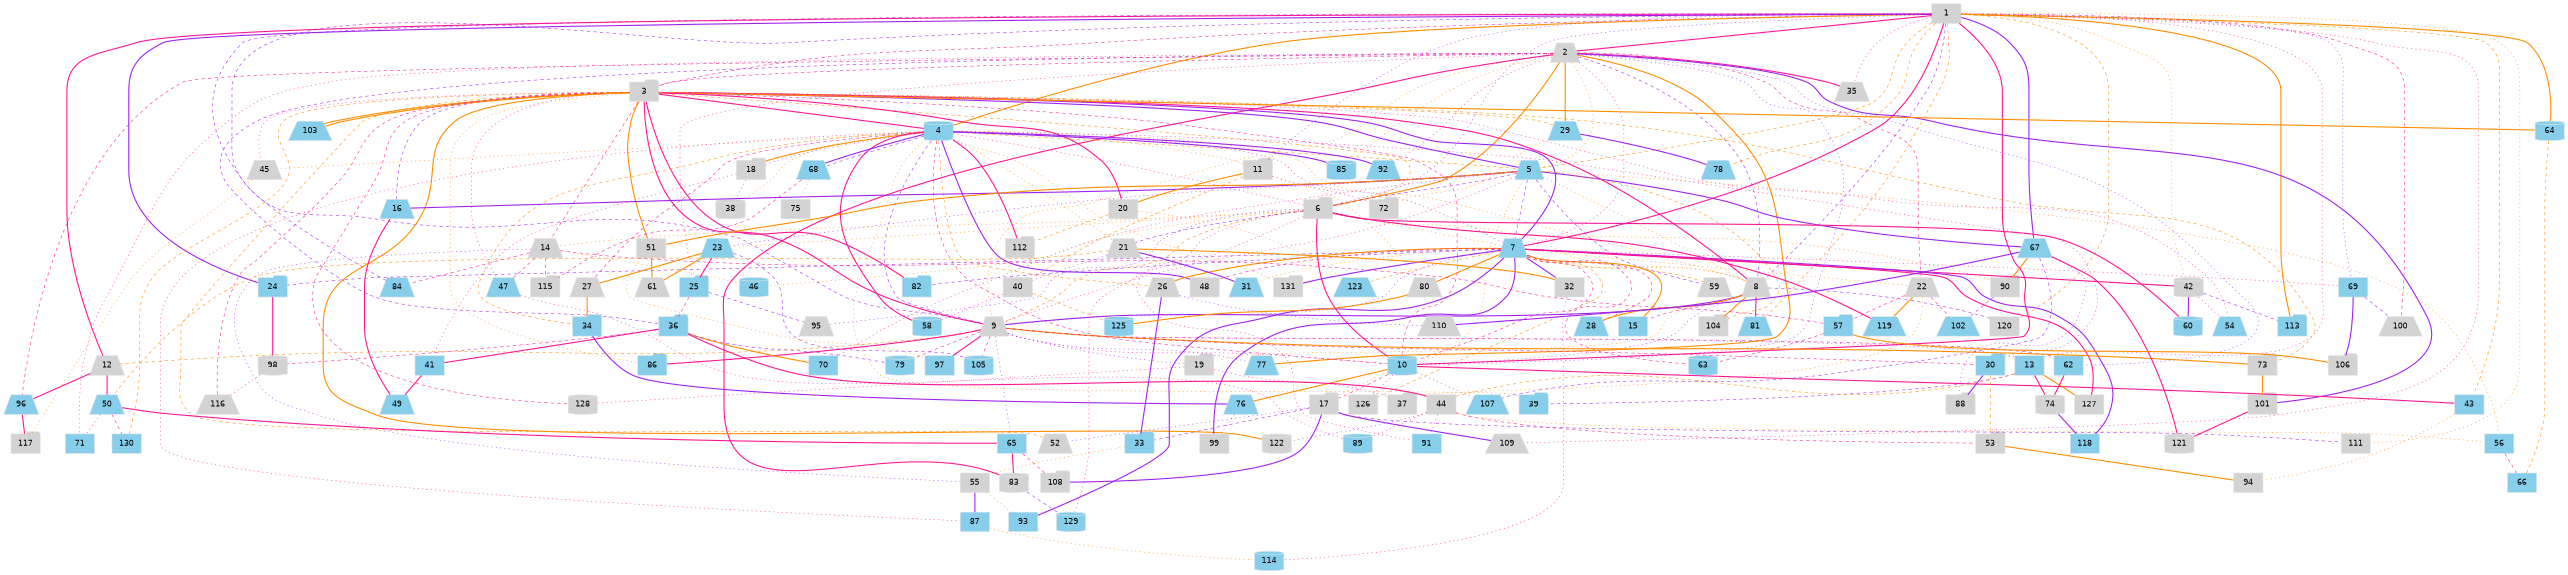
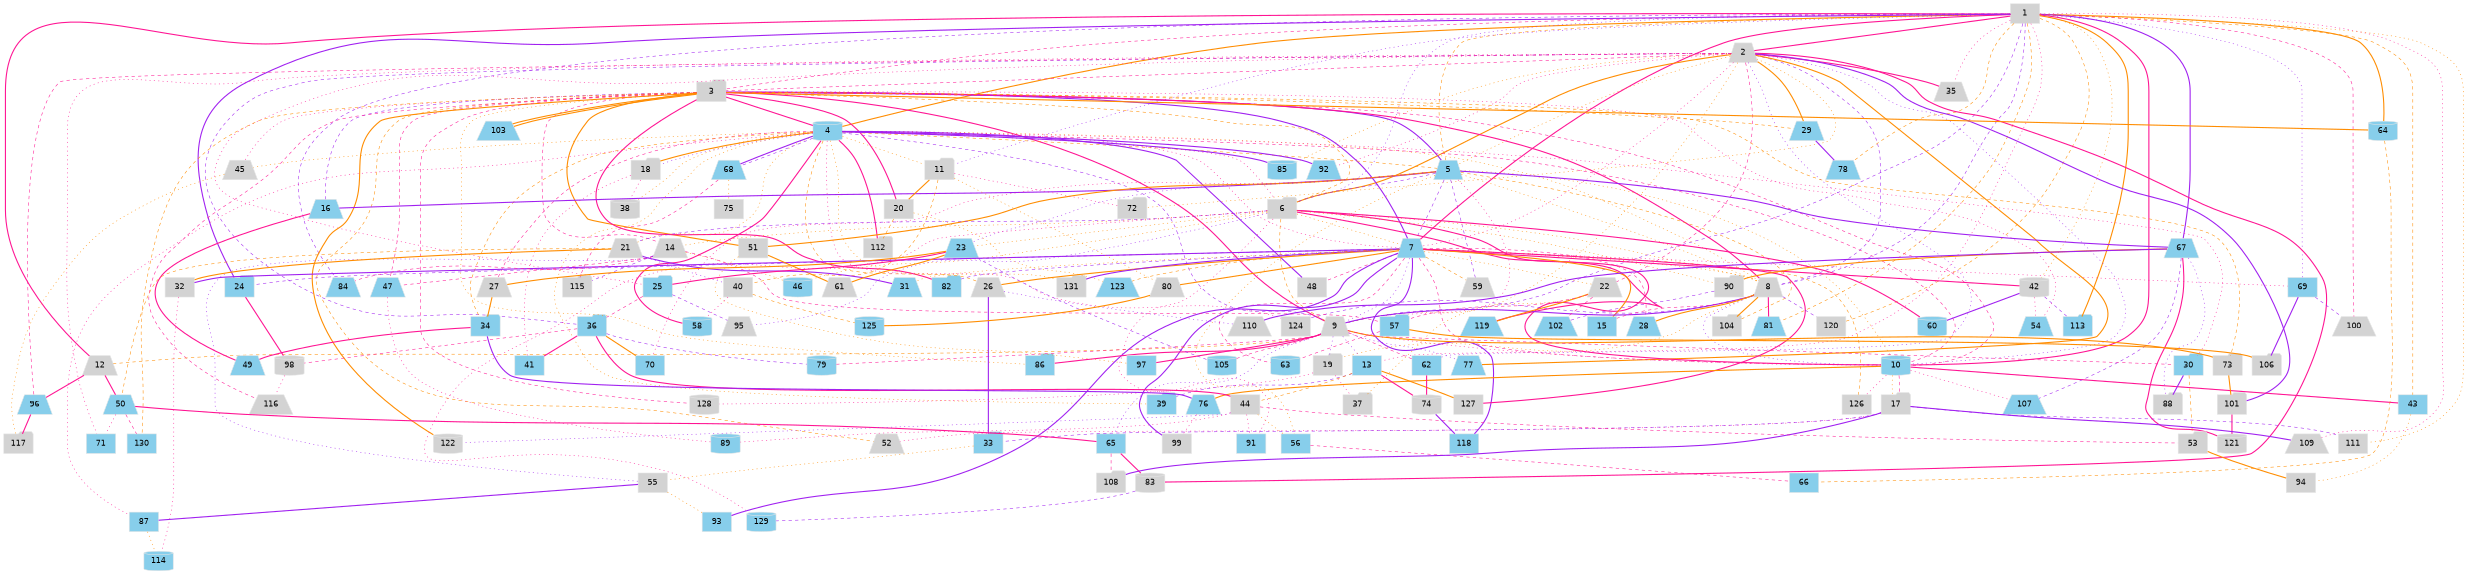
edge "3" -- "47": style dotted -> dashed
edge "29" -- "72": now "2" -- "72"
node "124": added
edge "41" -- "49": now "34" -- "49"
edge "17" -- "52": color purple -> deeppink
